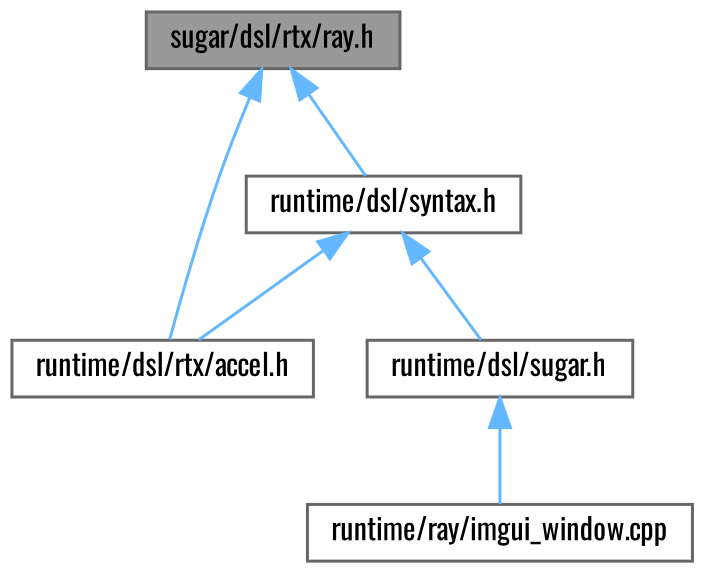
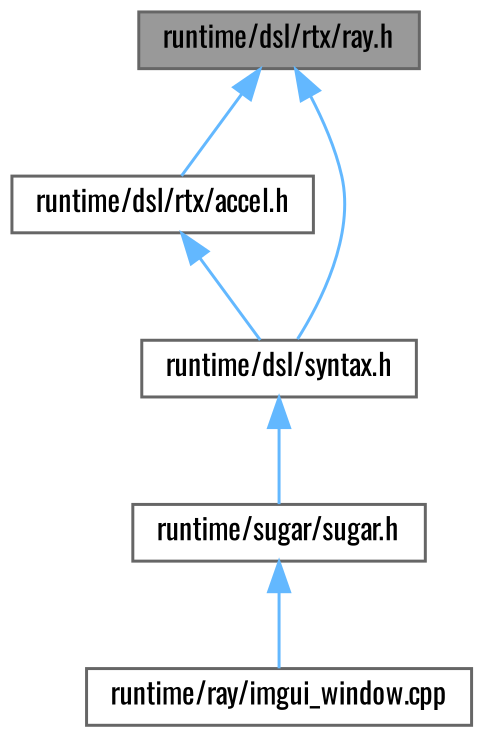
node "sugar/dsl/rtx/ray.h": label "sugar/dsl/rtx/ray.h" -> "runtime/dsl/rtx/ray.h"
edge "runtime/dsl/rtx/accel.h" -> "runtime/dsl/syntax.h": reversed
node "runtime/dsl/sugar.h": label "runtime/dsl/sugar.h" -> "runtime/sugar/sugar.h"
